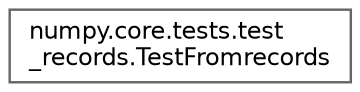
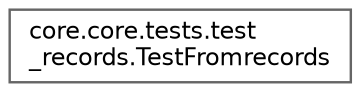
node "numpy.core.tests.test _records.TestFromrecords": label "numpy.core.tests.test _records.TestFromrecords" -> "core.core.tests.test _records.TestFromrecords"
